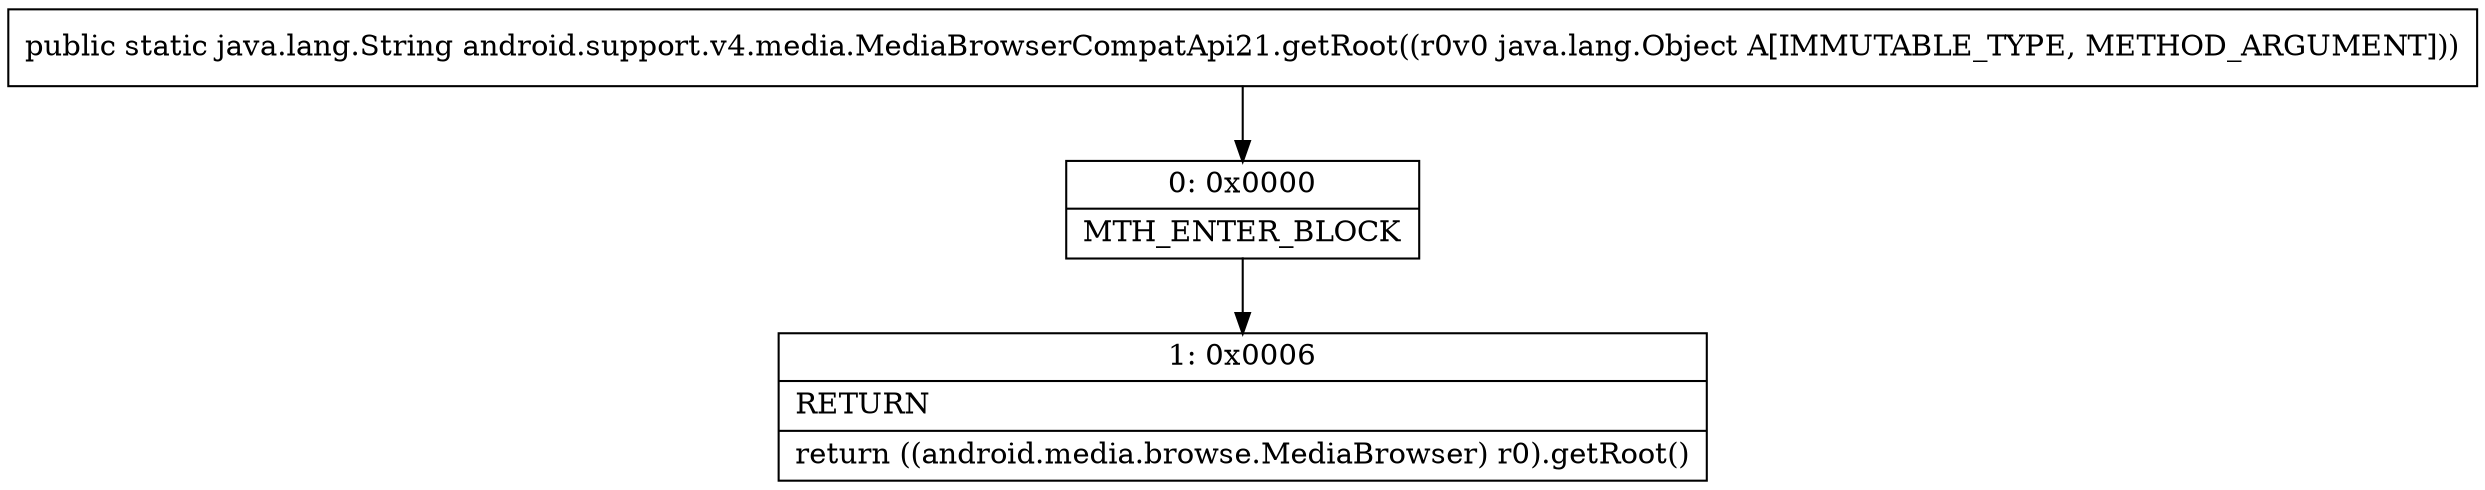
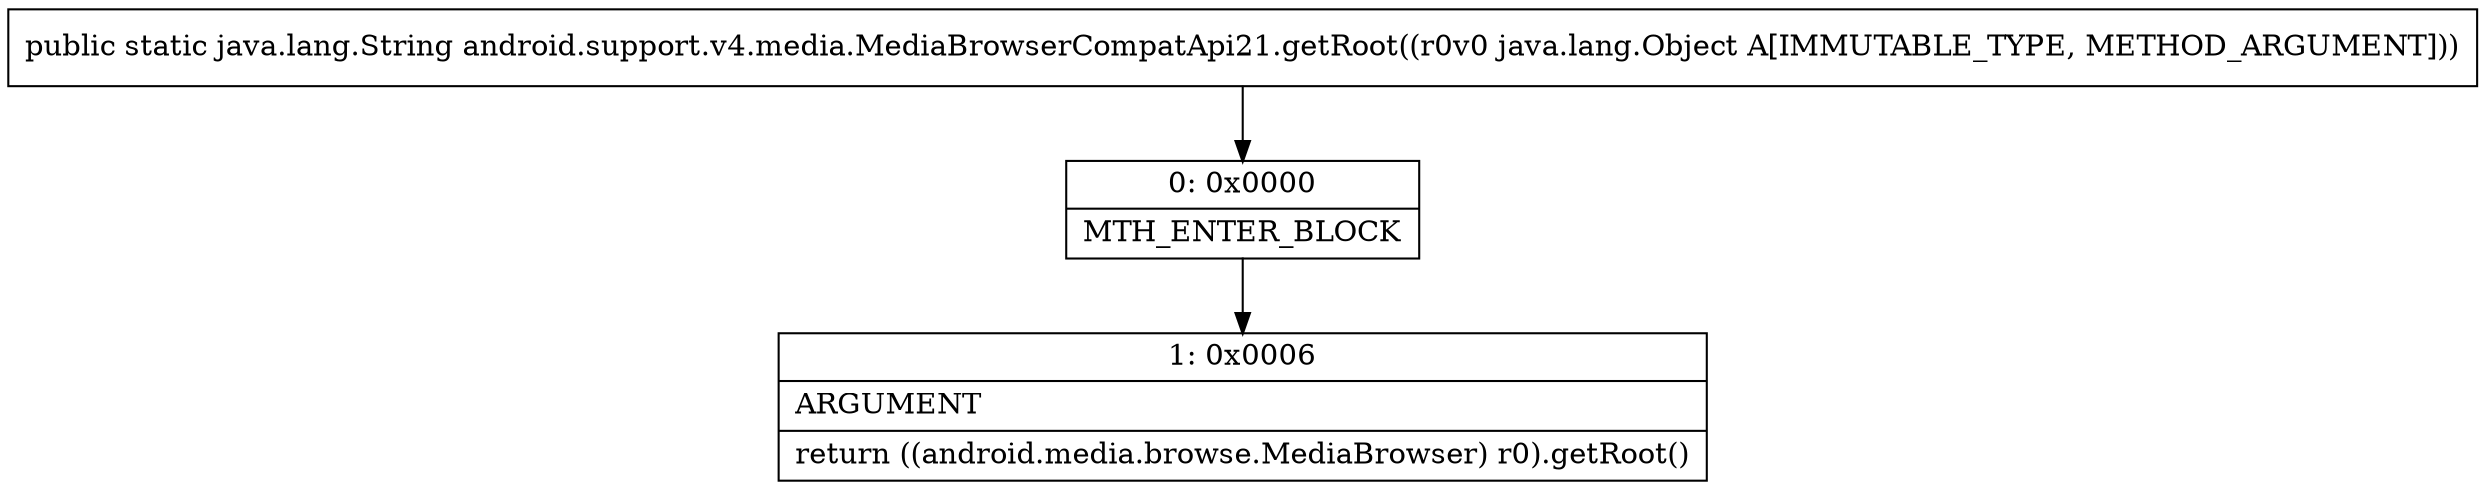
node "1: 0x0006": text "RETURN" -> "ARGUMENT"
